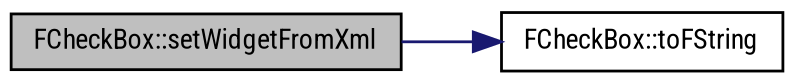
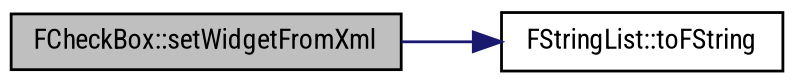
node "FCheckBox::toFString": label "FCheckBox::toFString" -> "FStringList::toFString"
